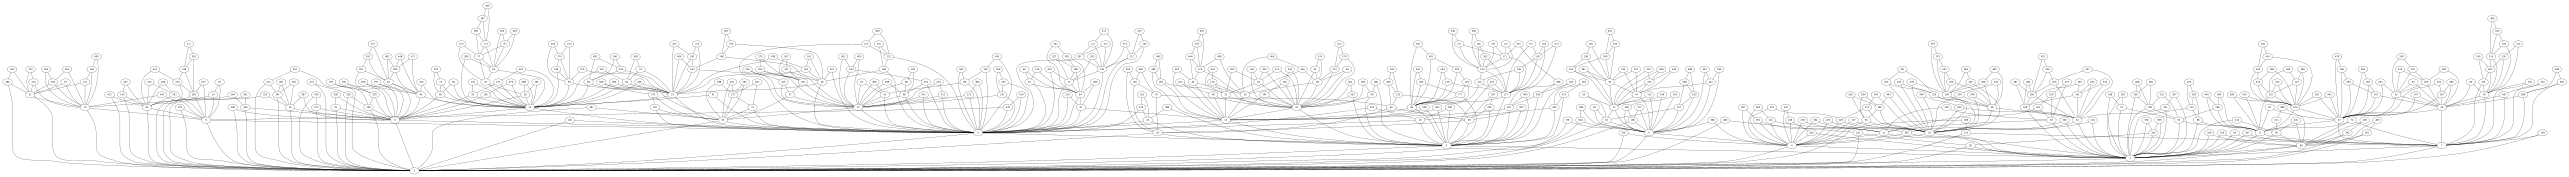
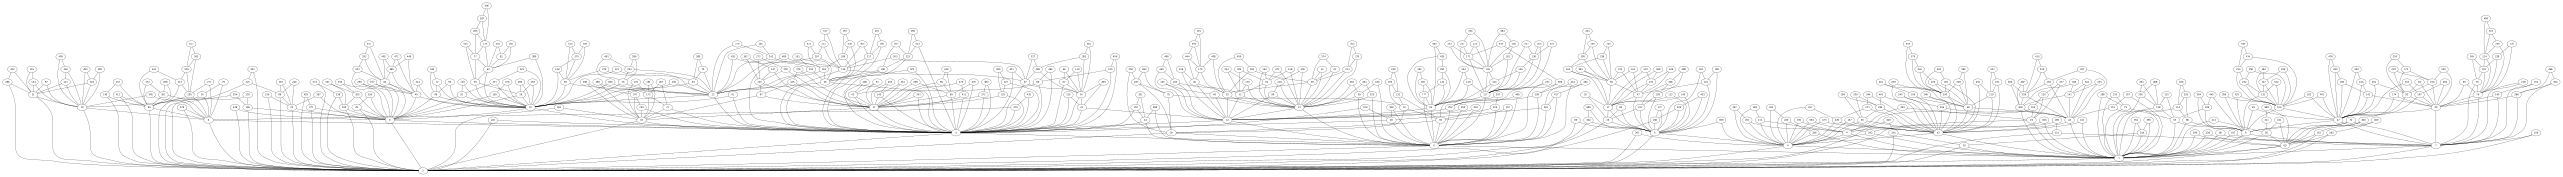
edge "82" -- "77": removed
edge "143" -- "475": now "143" -- "3"
